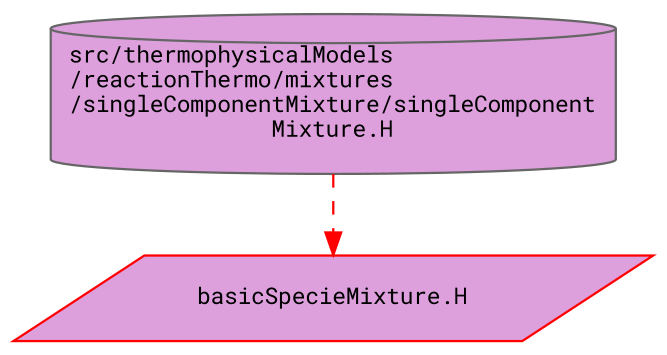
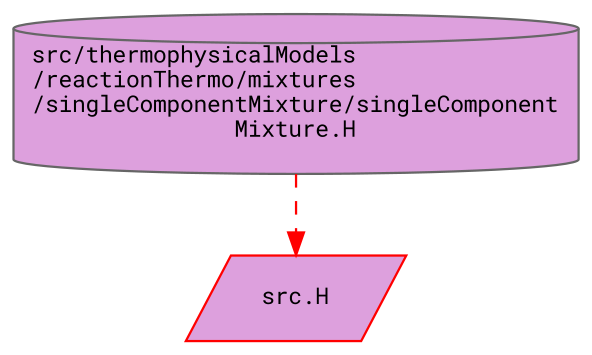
node "basicSpecieMixture.H": label "basicSpecieMixture.H" -> "src.H"
